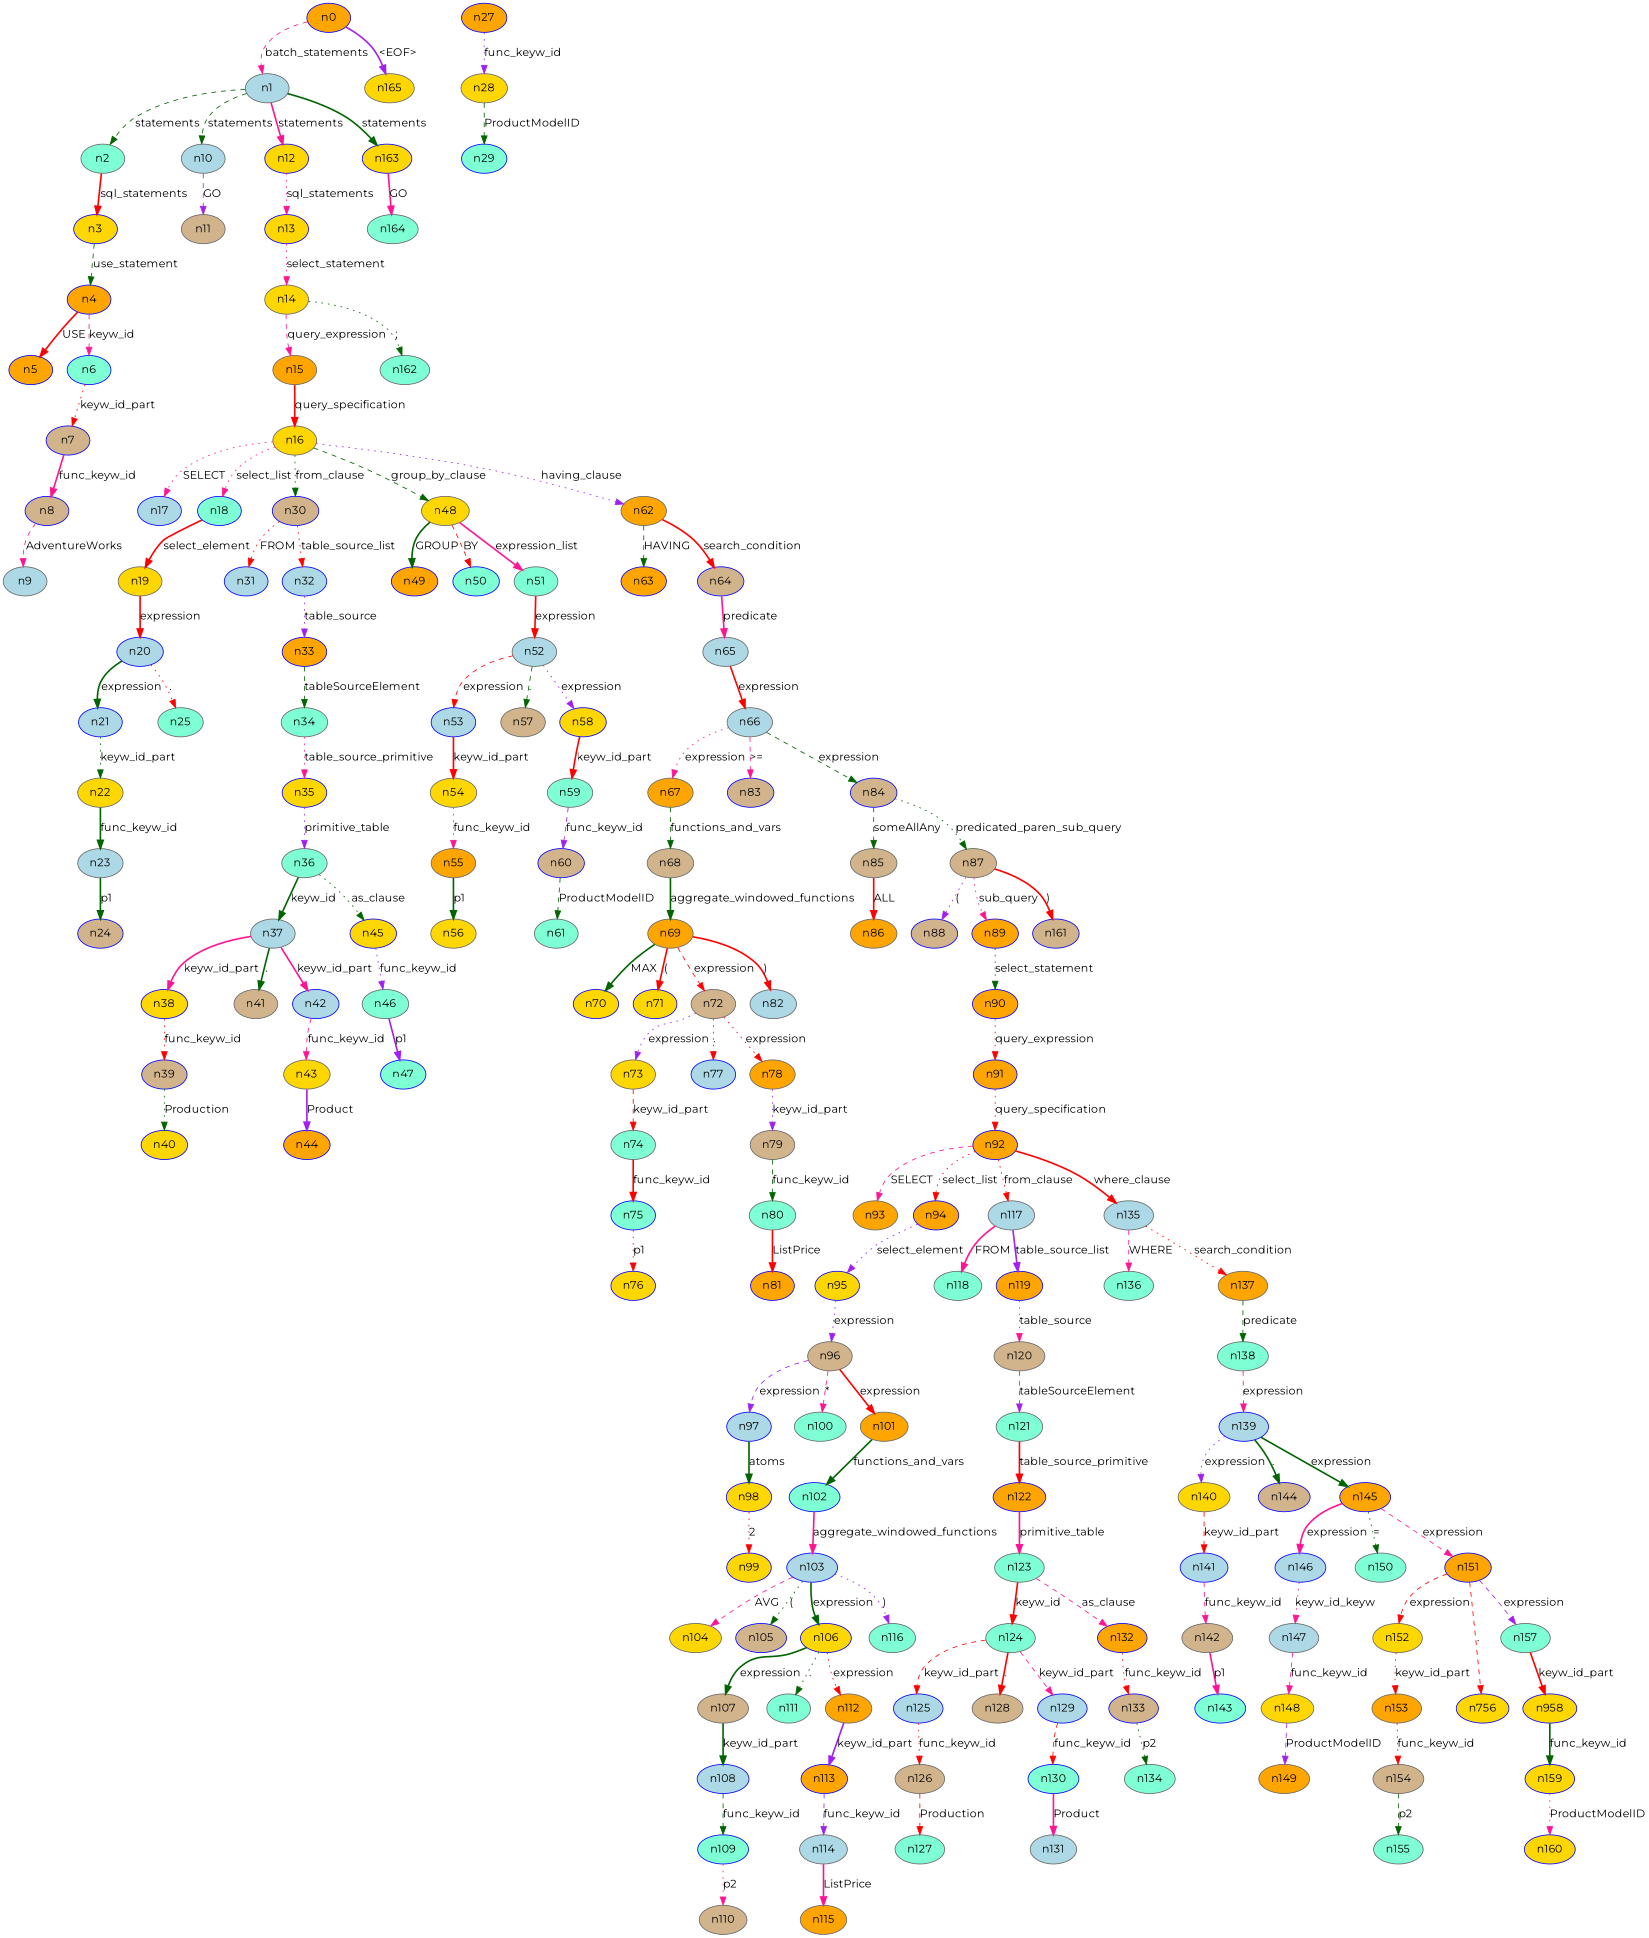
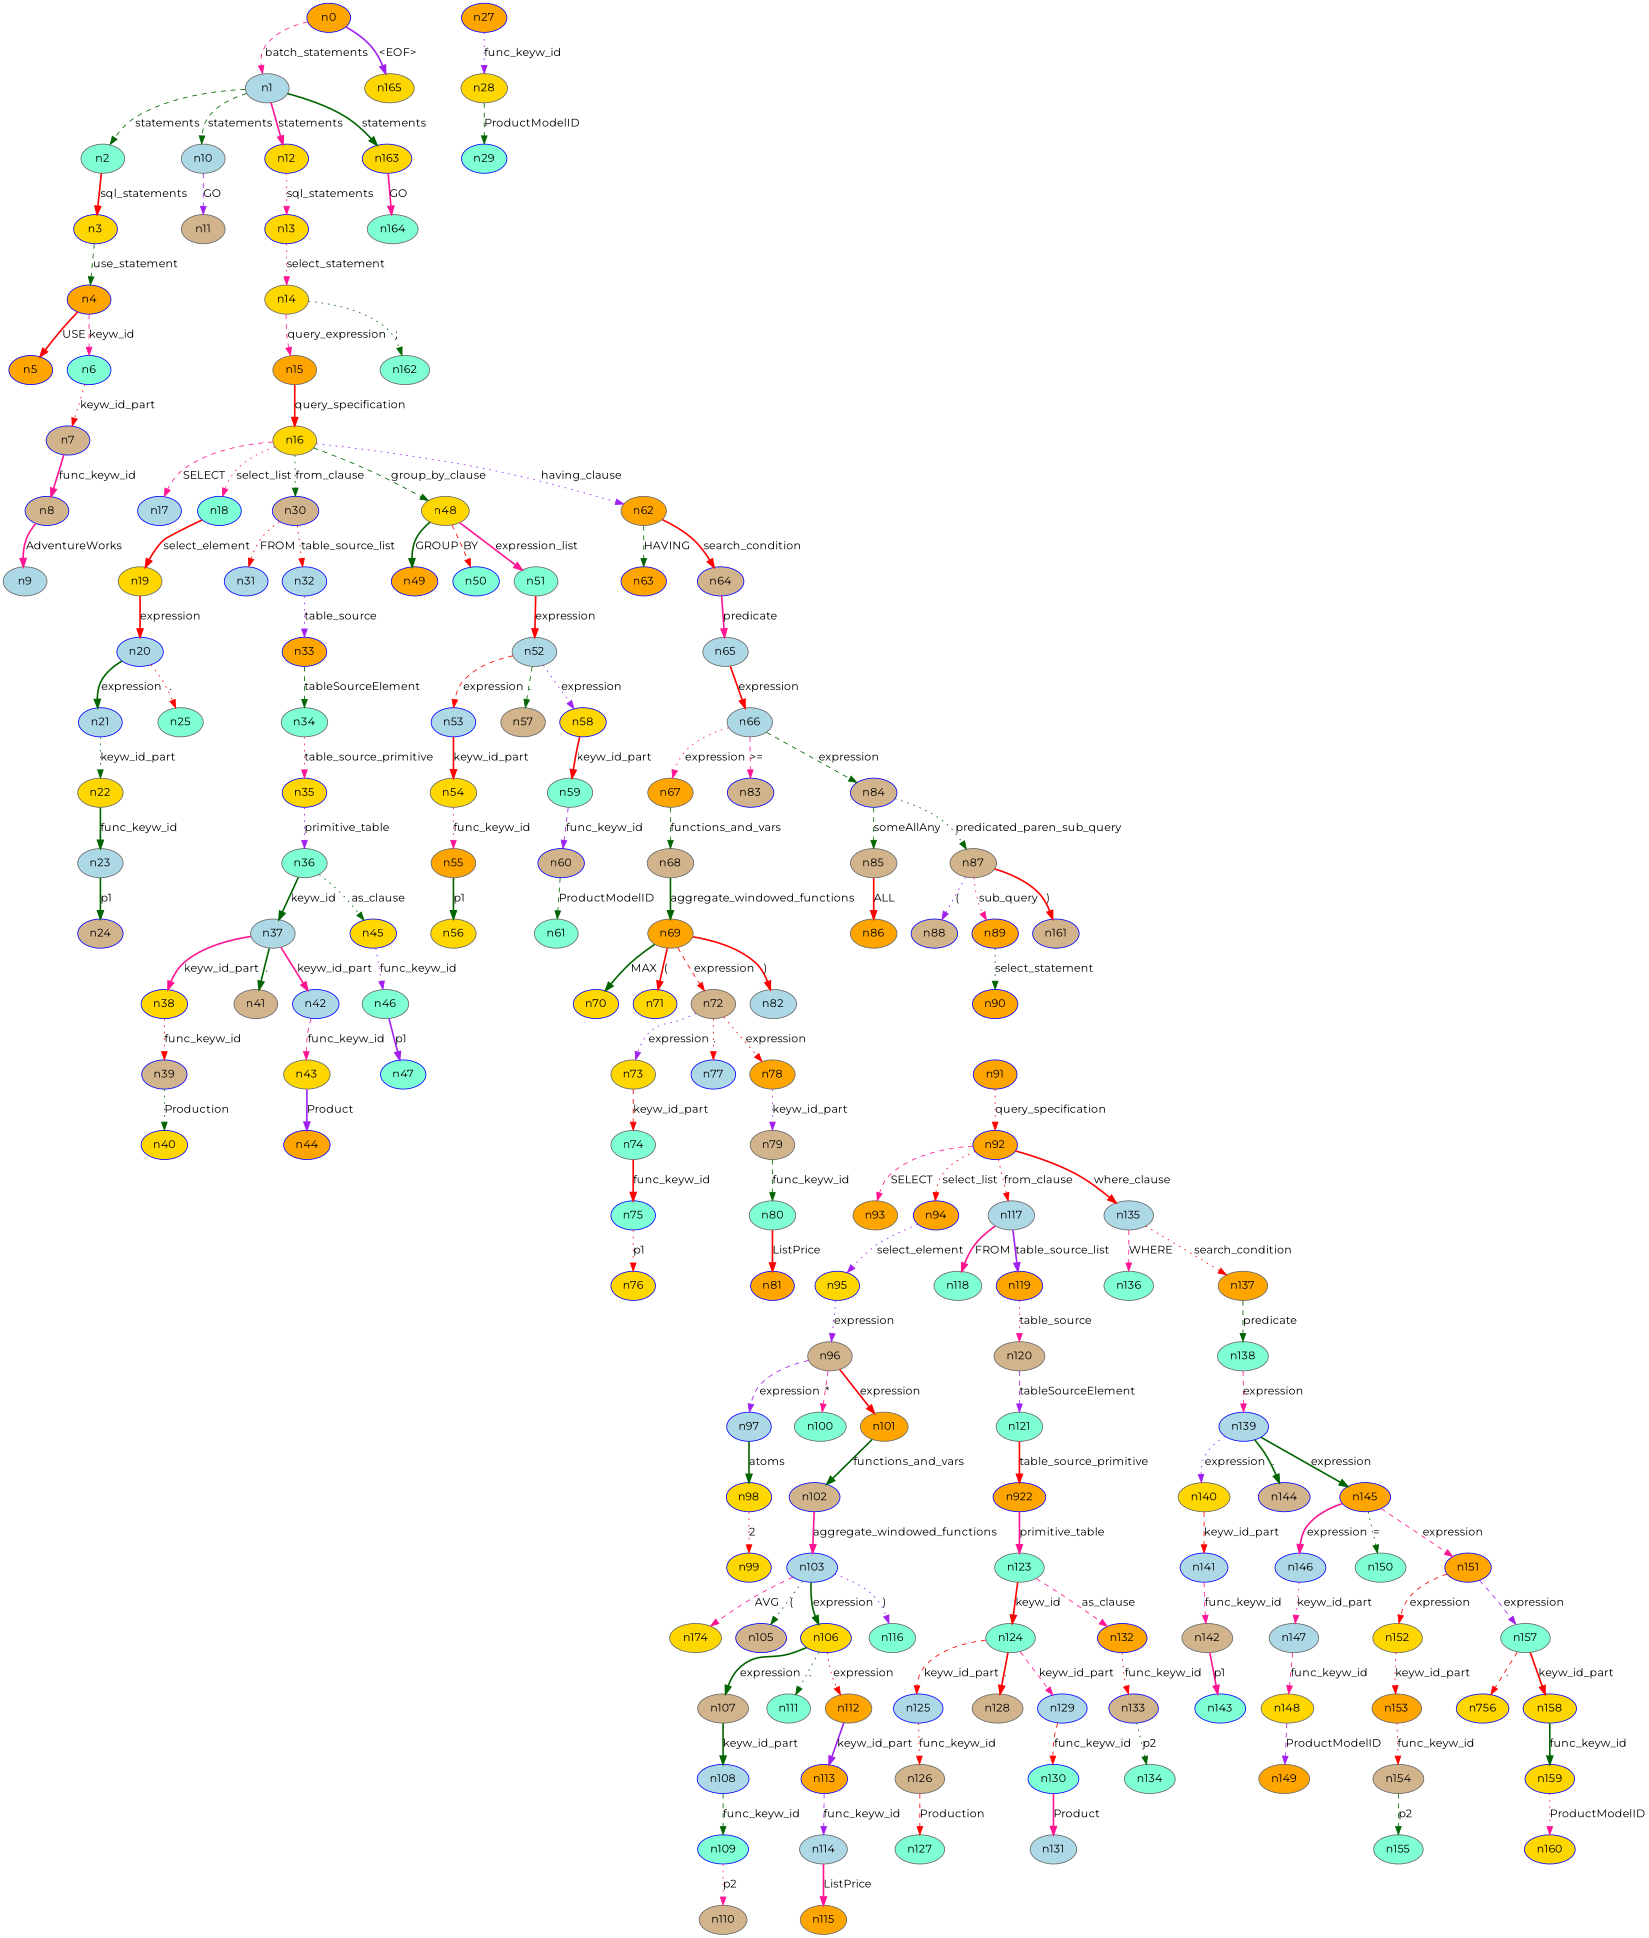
edge "n16" -> "n17": style dotted -> dashed
edge "n8" -> "n9": style dashed -> bold
edge "n90" -> "n91": removed, label "query_expression"
node "n102": fillcolor aquamarine -> tan
node "n122": label "n122" -> "n922"
edge "n146" -> "n147": label "keyw_id_keyw" -> "keyw_id_part"
edge "n151" -> "n756": now "n157" -> "n756"
node "n104": label "n104" -> "n174"
node "n958": label "n958" -> "n158"
